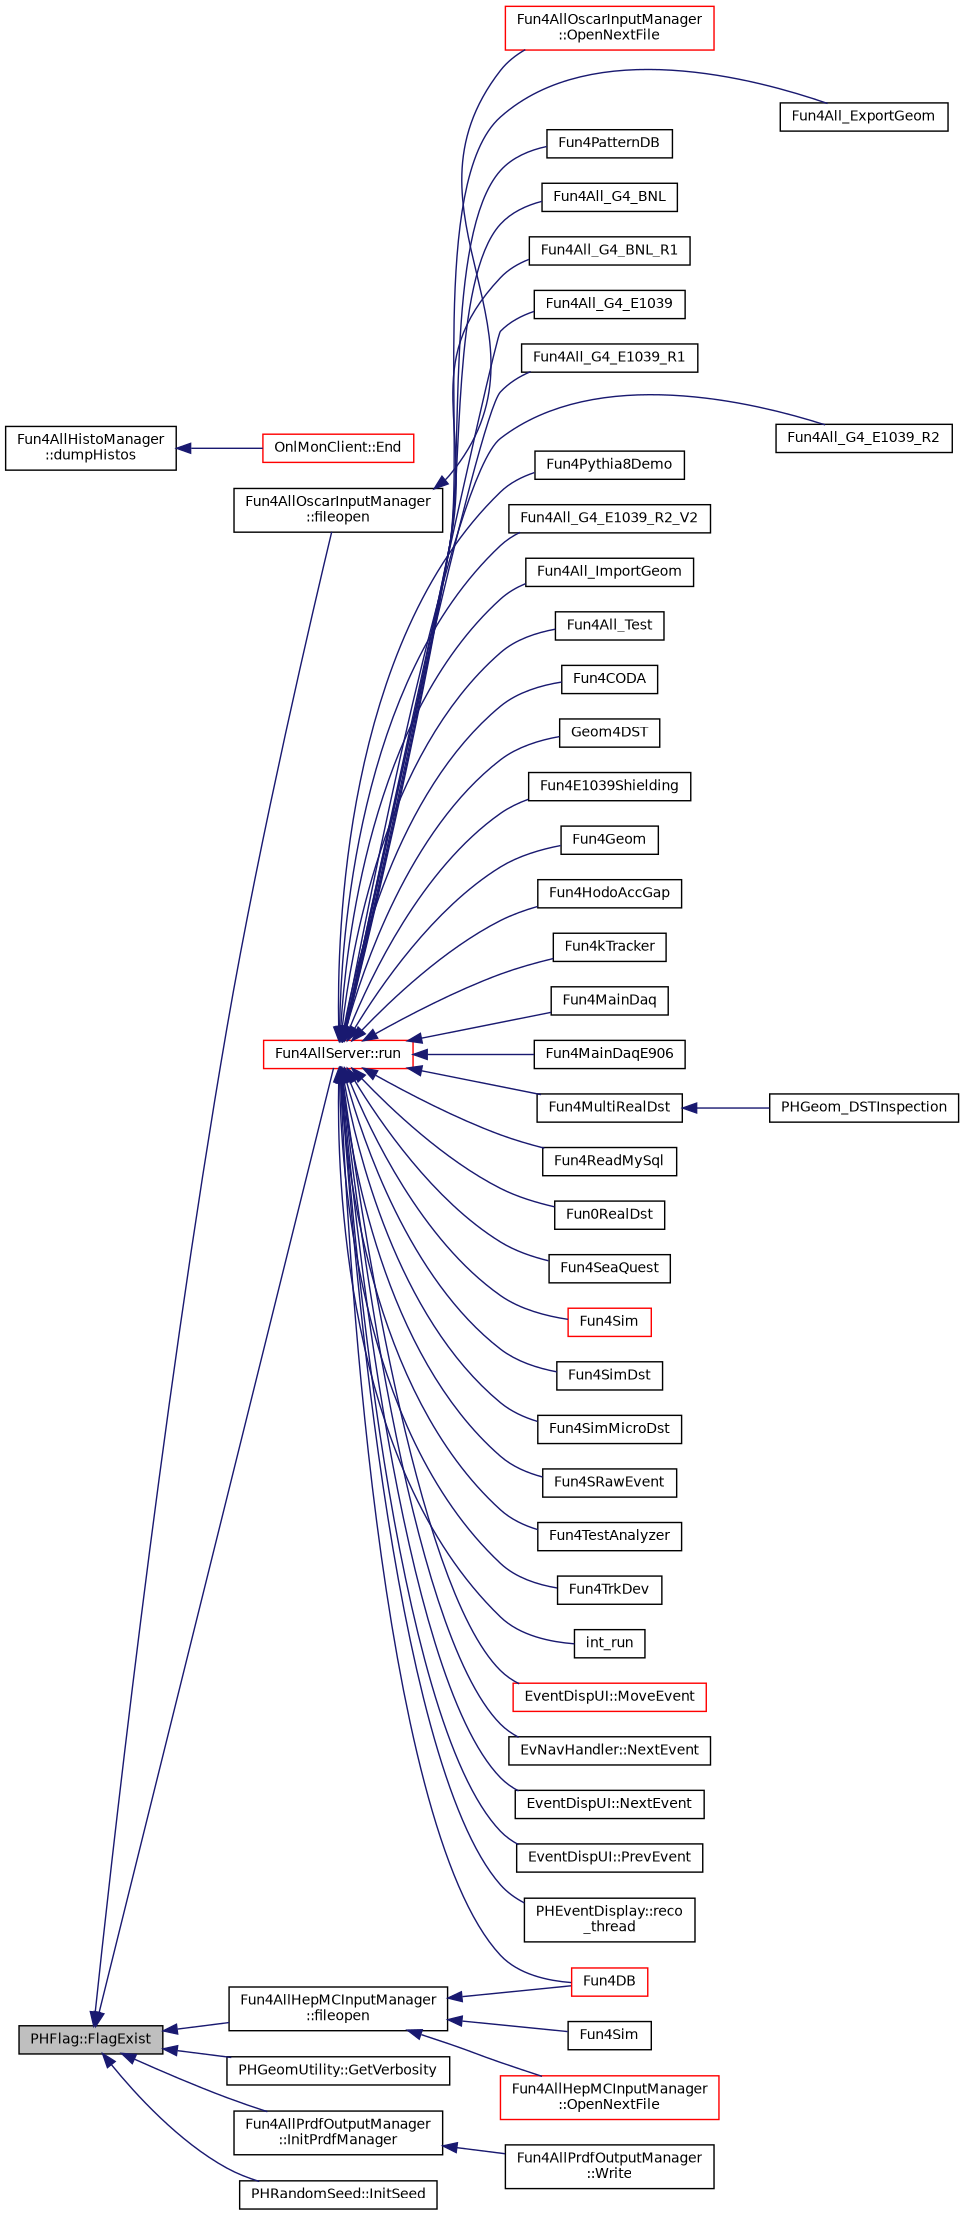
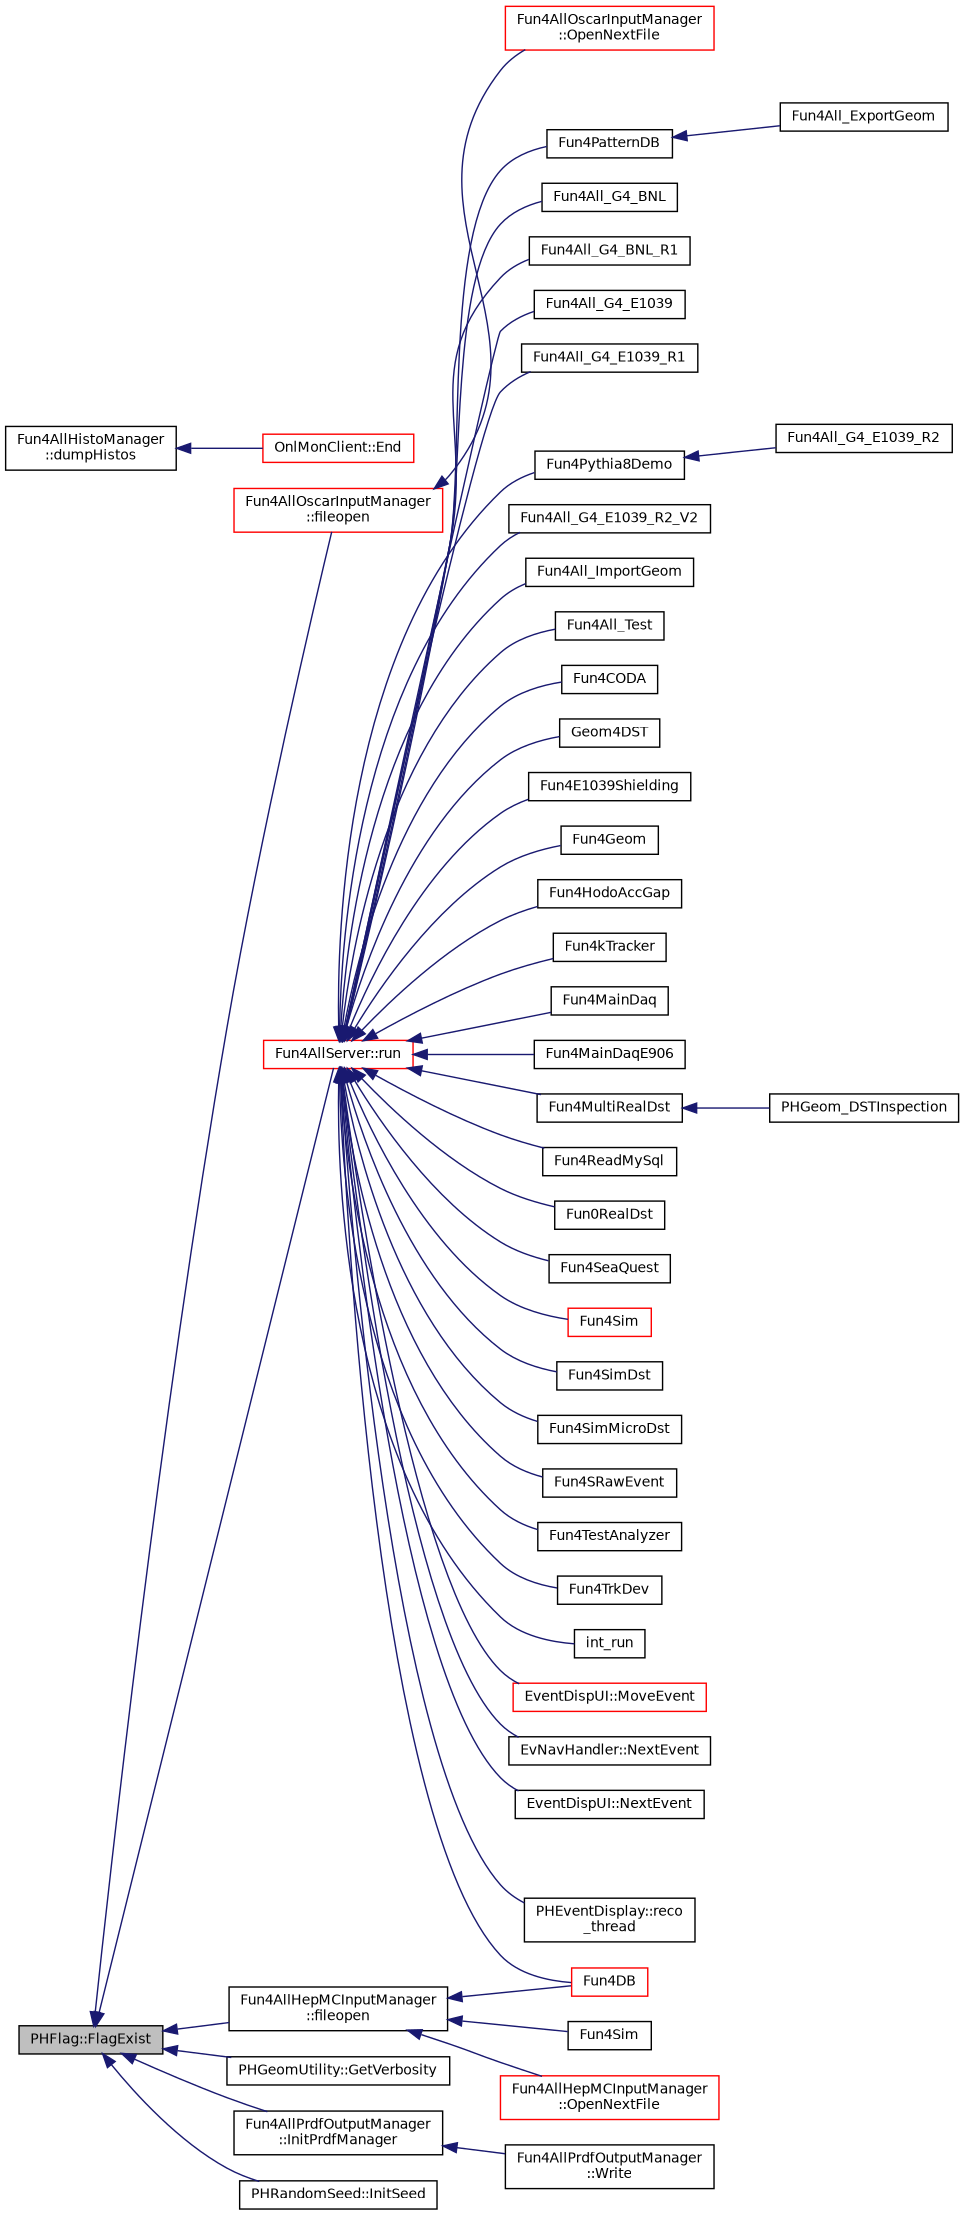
edge "Fun4All_ExportGeom" -> "Fun4AllServer::run": now "Fun4All_ExportGeom" -> "Fun4PatternDB"
edge "Fun4All_G4_E1039_R2" -> "Fun4AllServer::run": now "Fun4All_G4_E1039_R2" -> "Fun4Pythia8Demo"
node "Fun4AllOscarInputManager ::fileopen": color black -> red
node "EventDispUI::PrevEvent": removed
